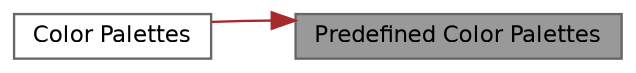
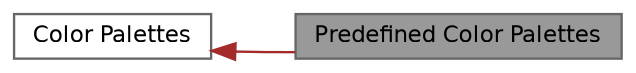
edge "Color Palettes" -> "Predefined Color Palettes": reversed
